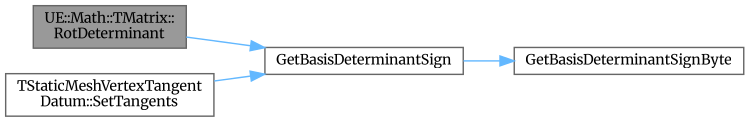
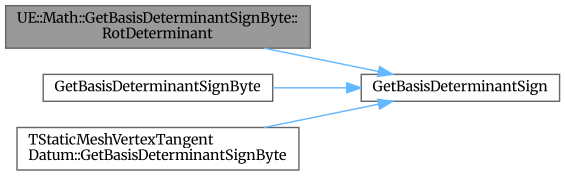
node "UE::Math::TMatrix:: RotDeterminant": label "UE::Math::TMatrix:: RotDeterminant" -> "UE::Math::GetBasisDeterminantSignByte:: RotDeterminant"
edge "GetBasisDeterminantSign" -> "GetBasisDeterminantSignByte": reversed
node "TStaticMeshVertexTangent Datum::SetTangents": label "TStaticMeshVertexTangent Datum::SetTangents" -> "TStaticMeshVertexTangent Datum::GetBasisDeterminantSignByte"
